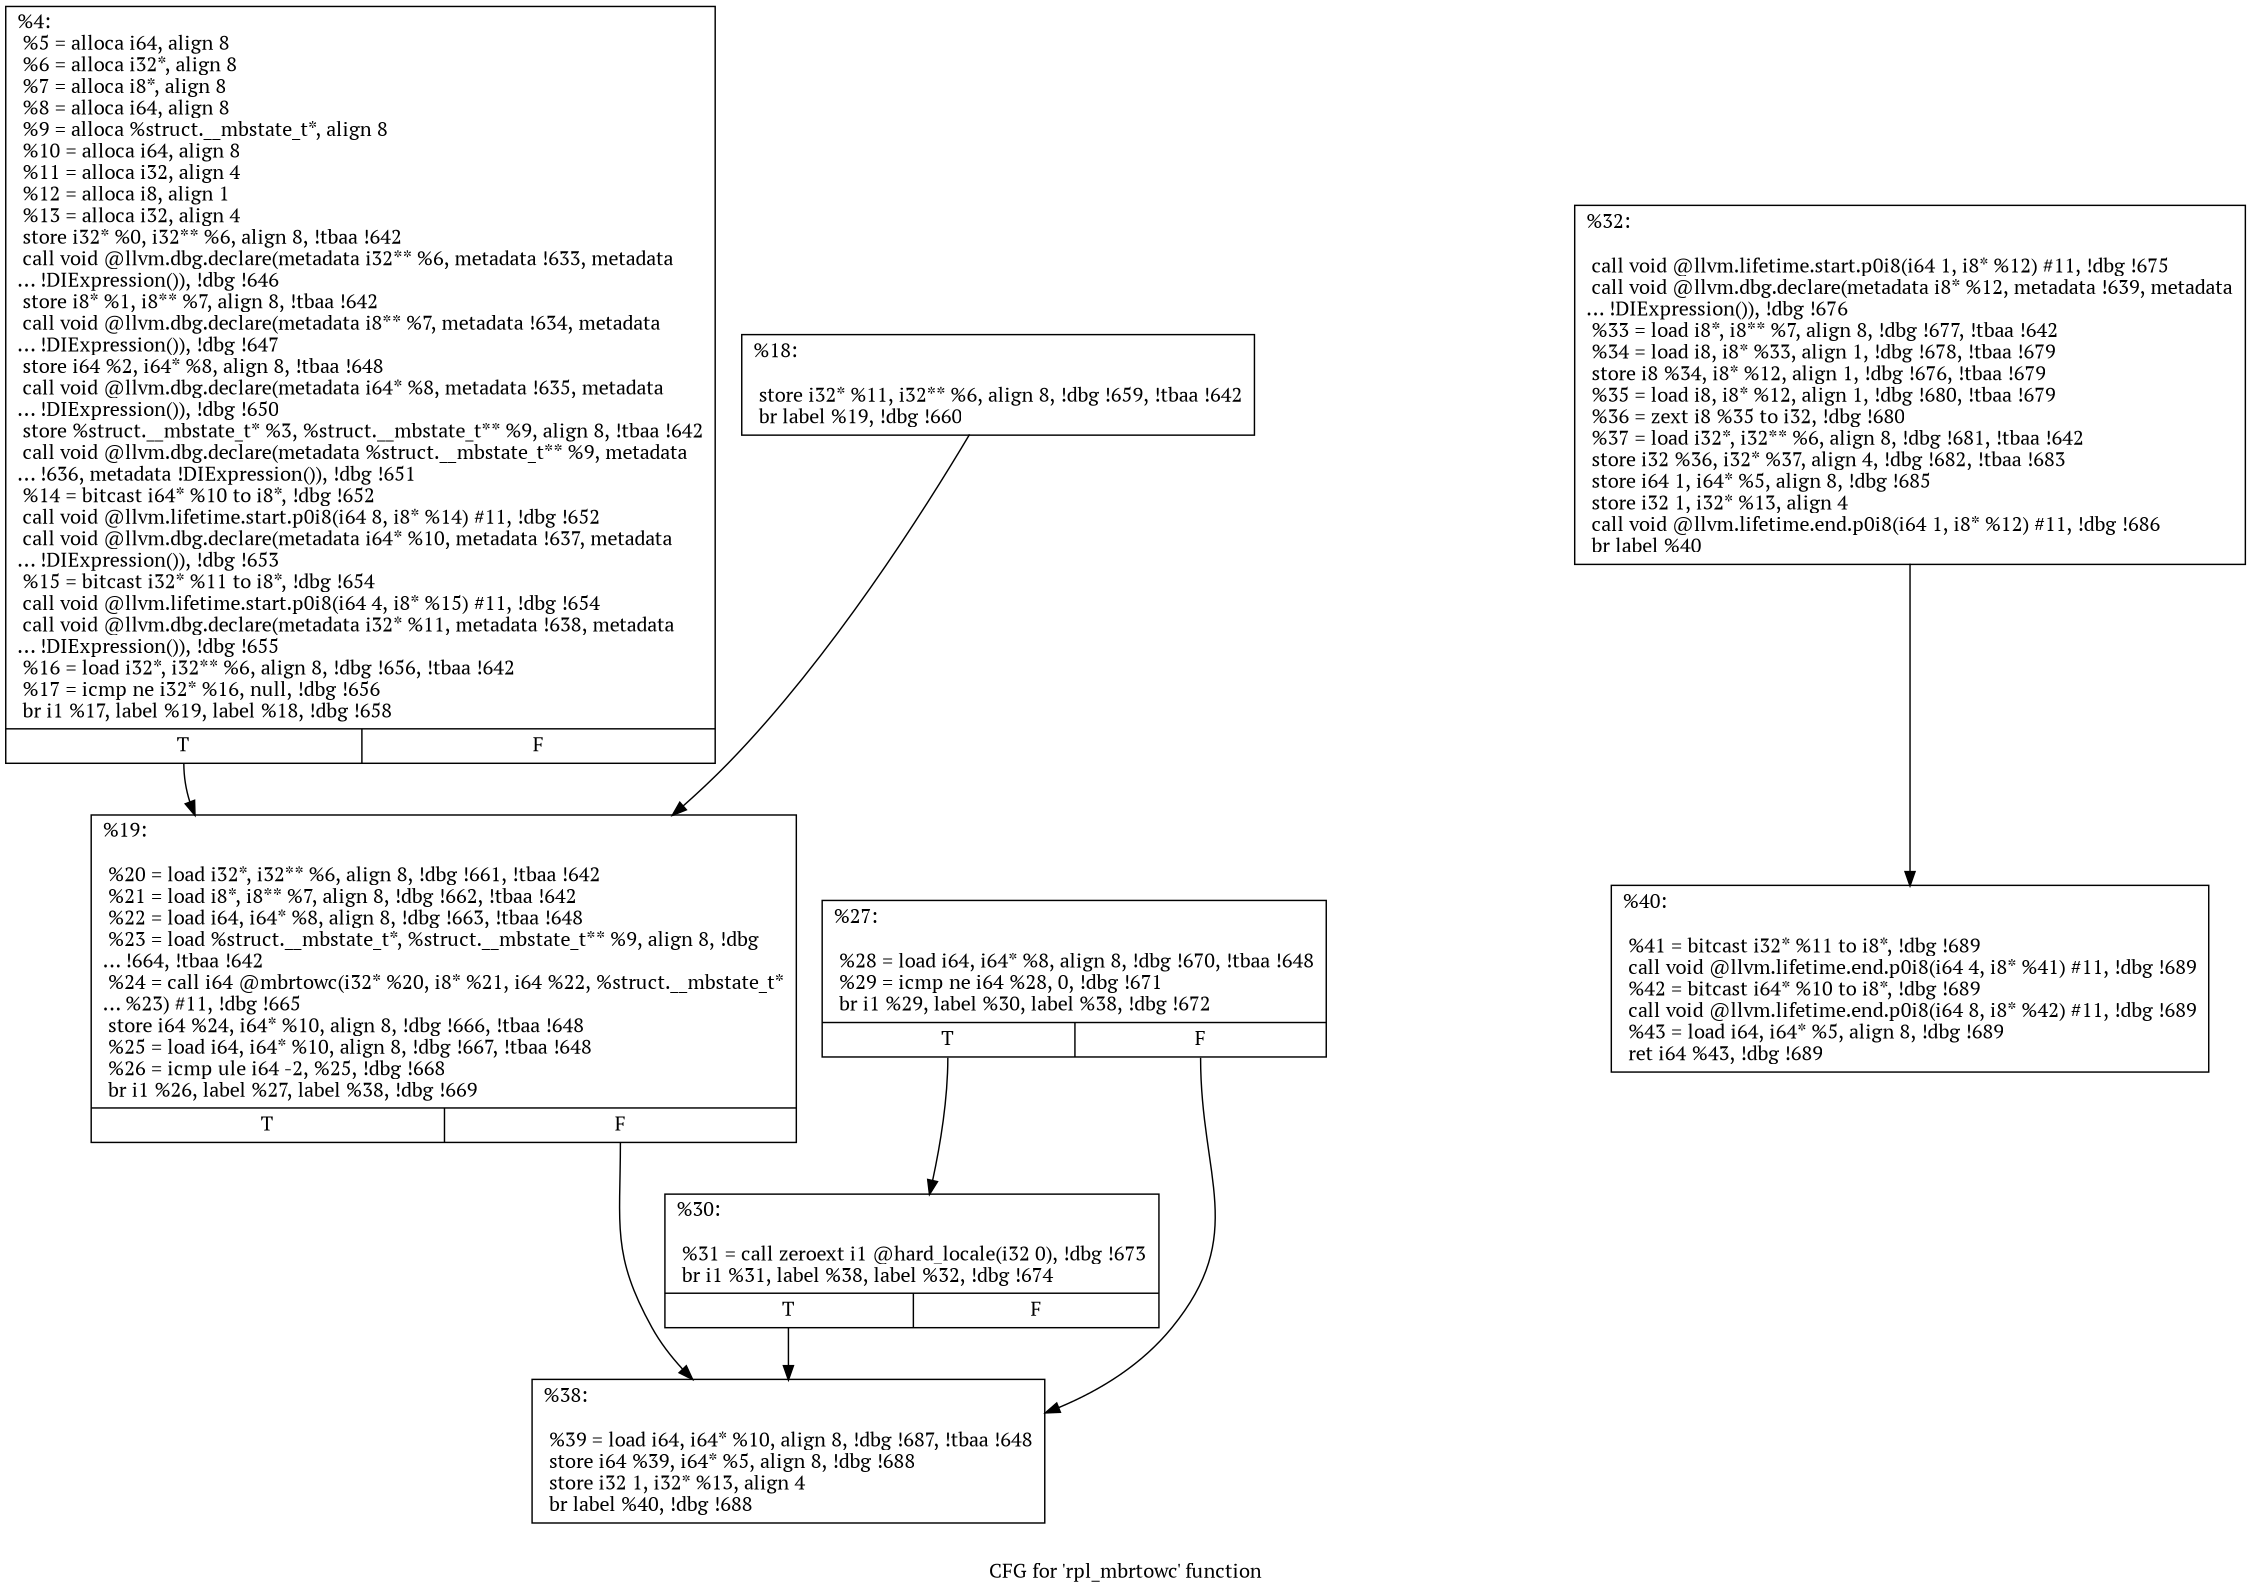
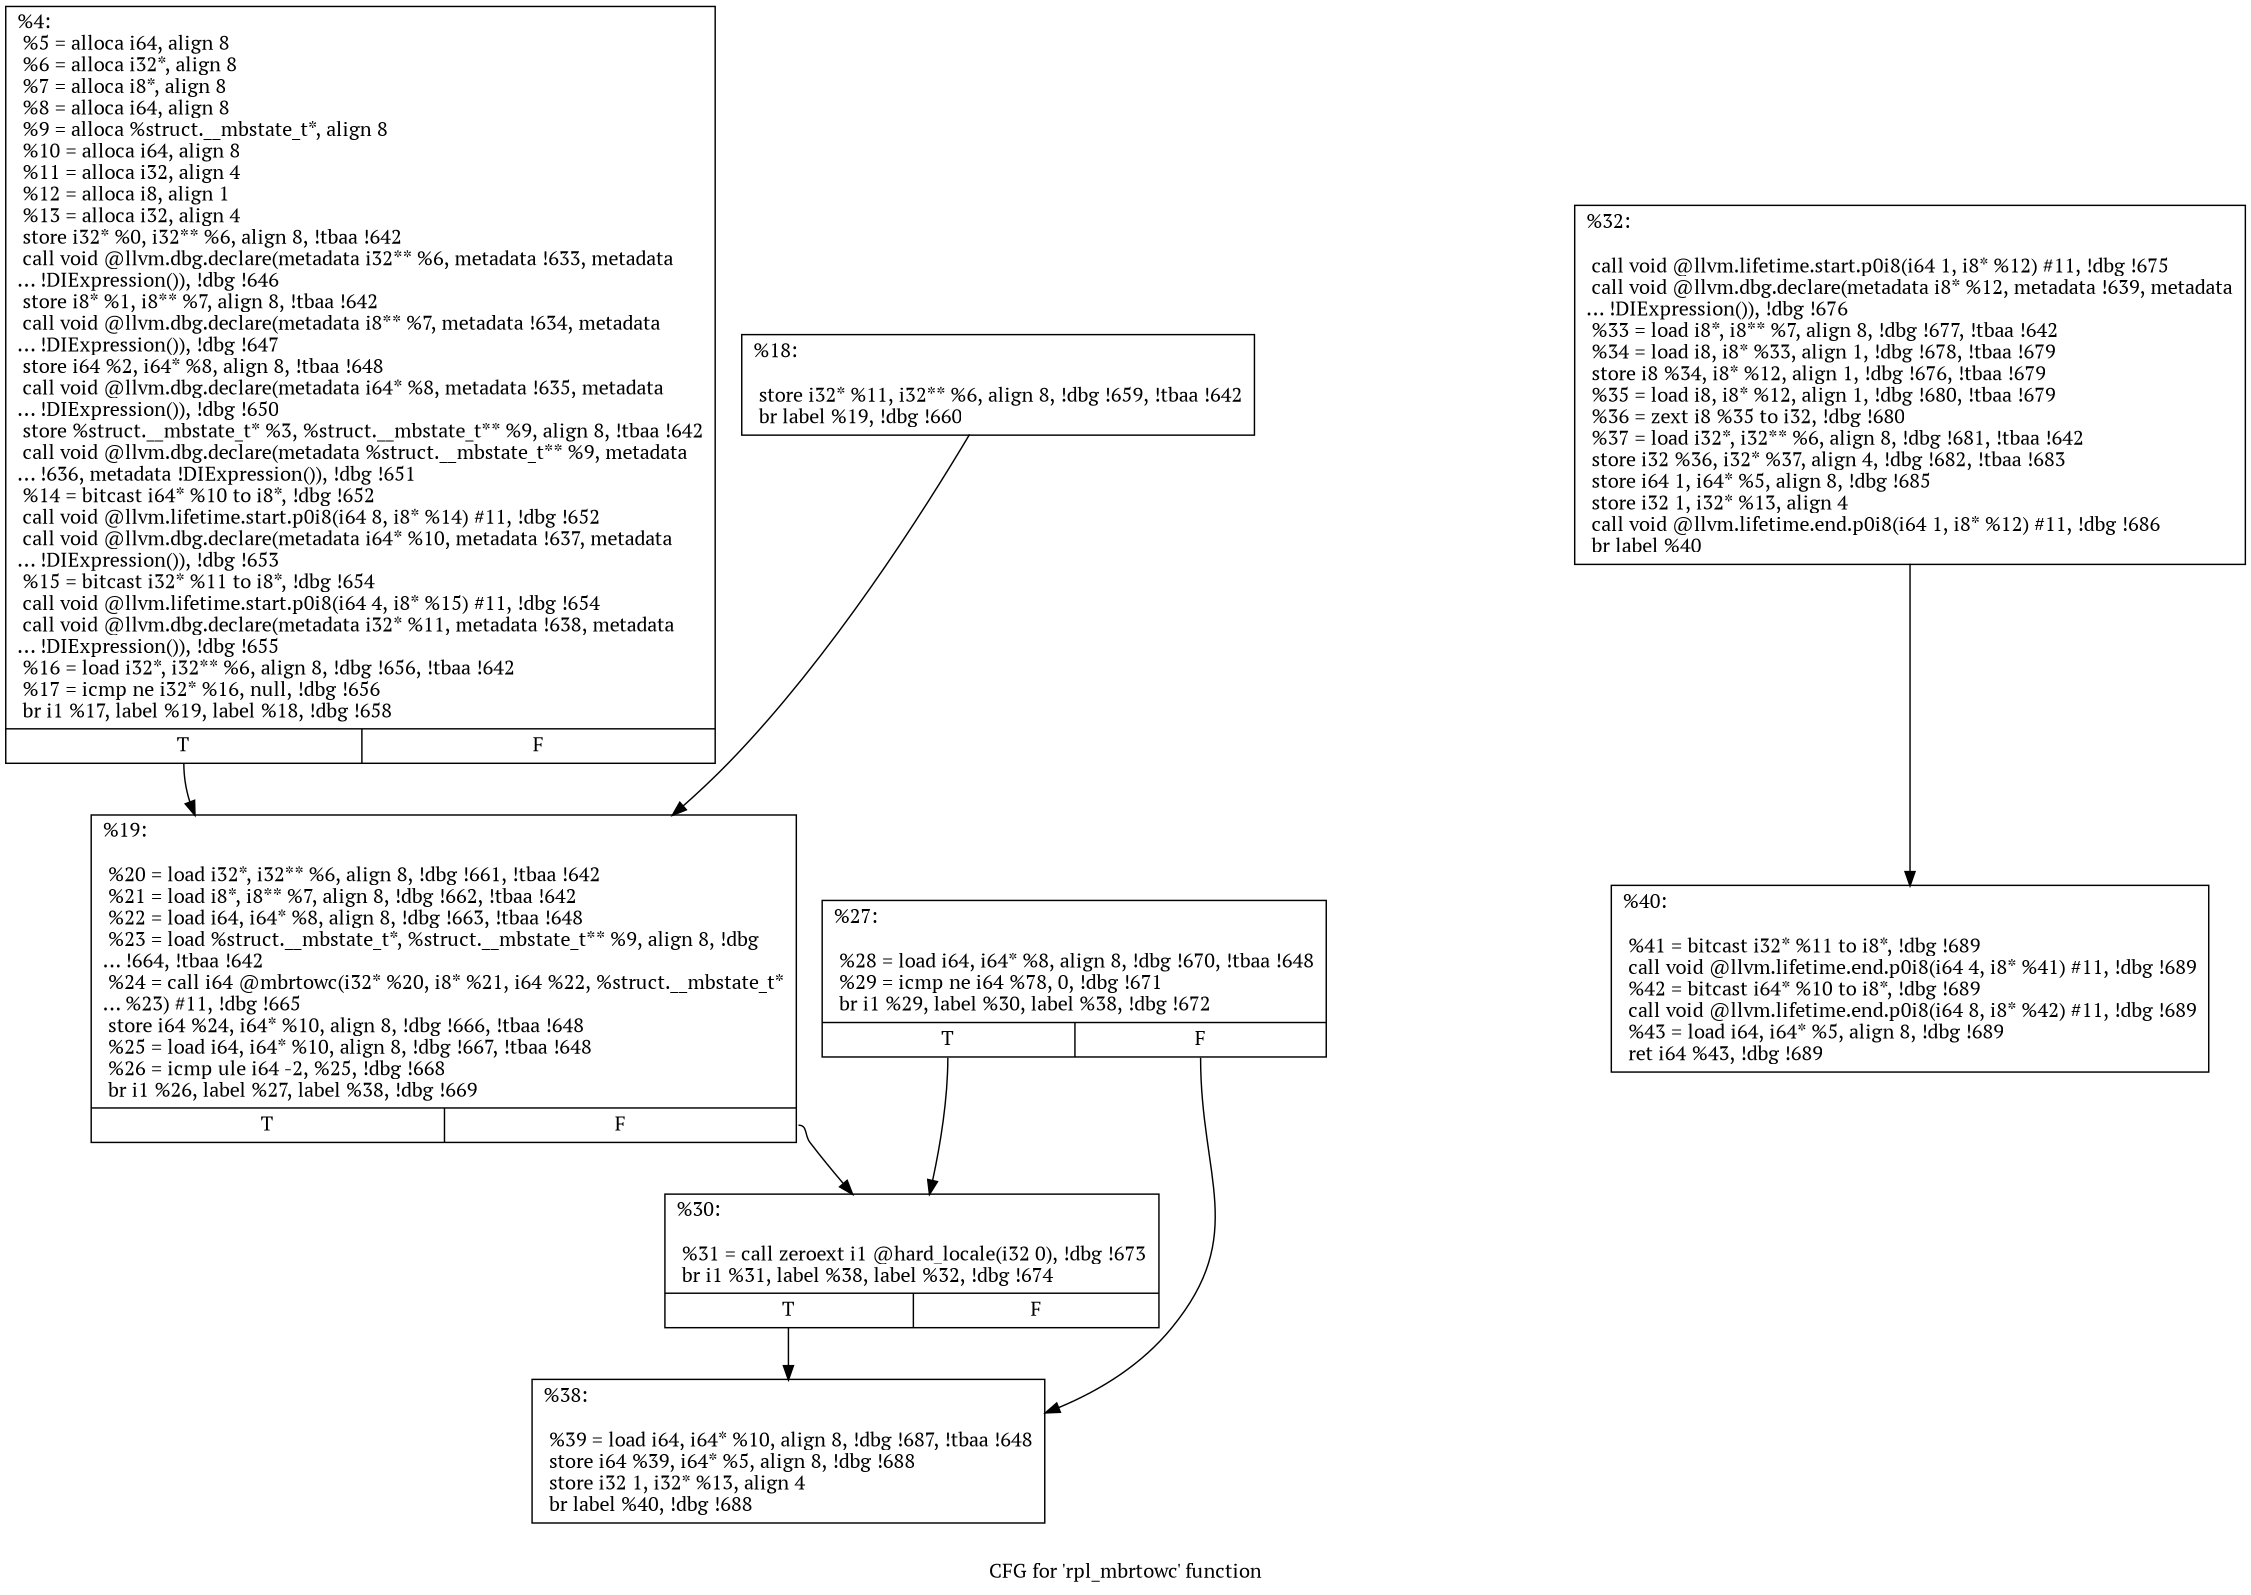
node "%27:": text "%29 = icmp ne i64 %28, 0, !dbg !671" -> "%29 = icmp ne i64 %78, 0, !dbg !671"
edge "%19:" -> "%38:": now "%19:" -> "%30:"
